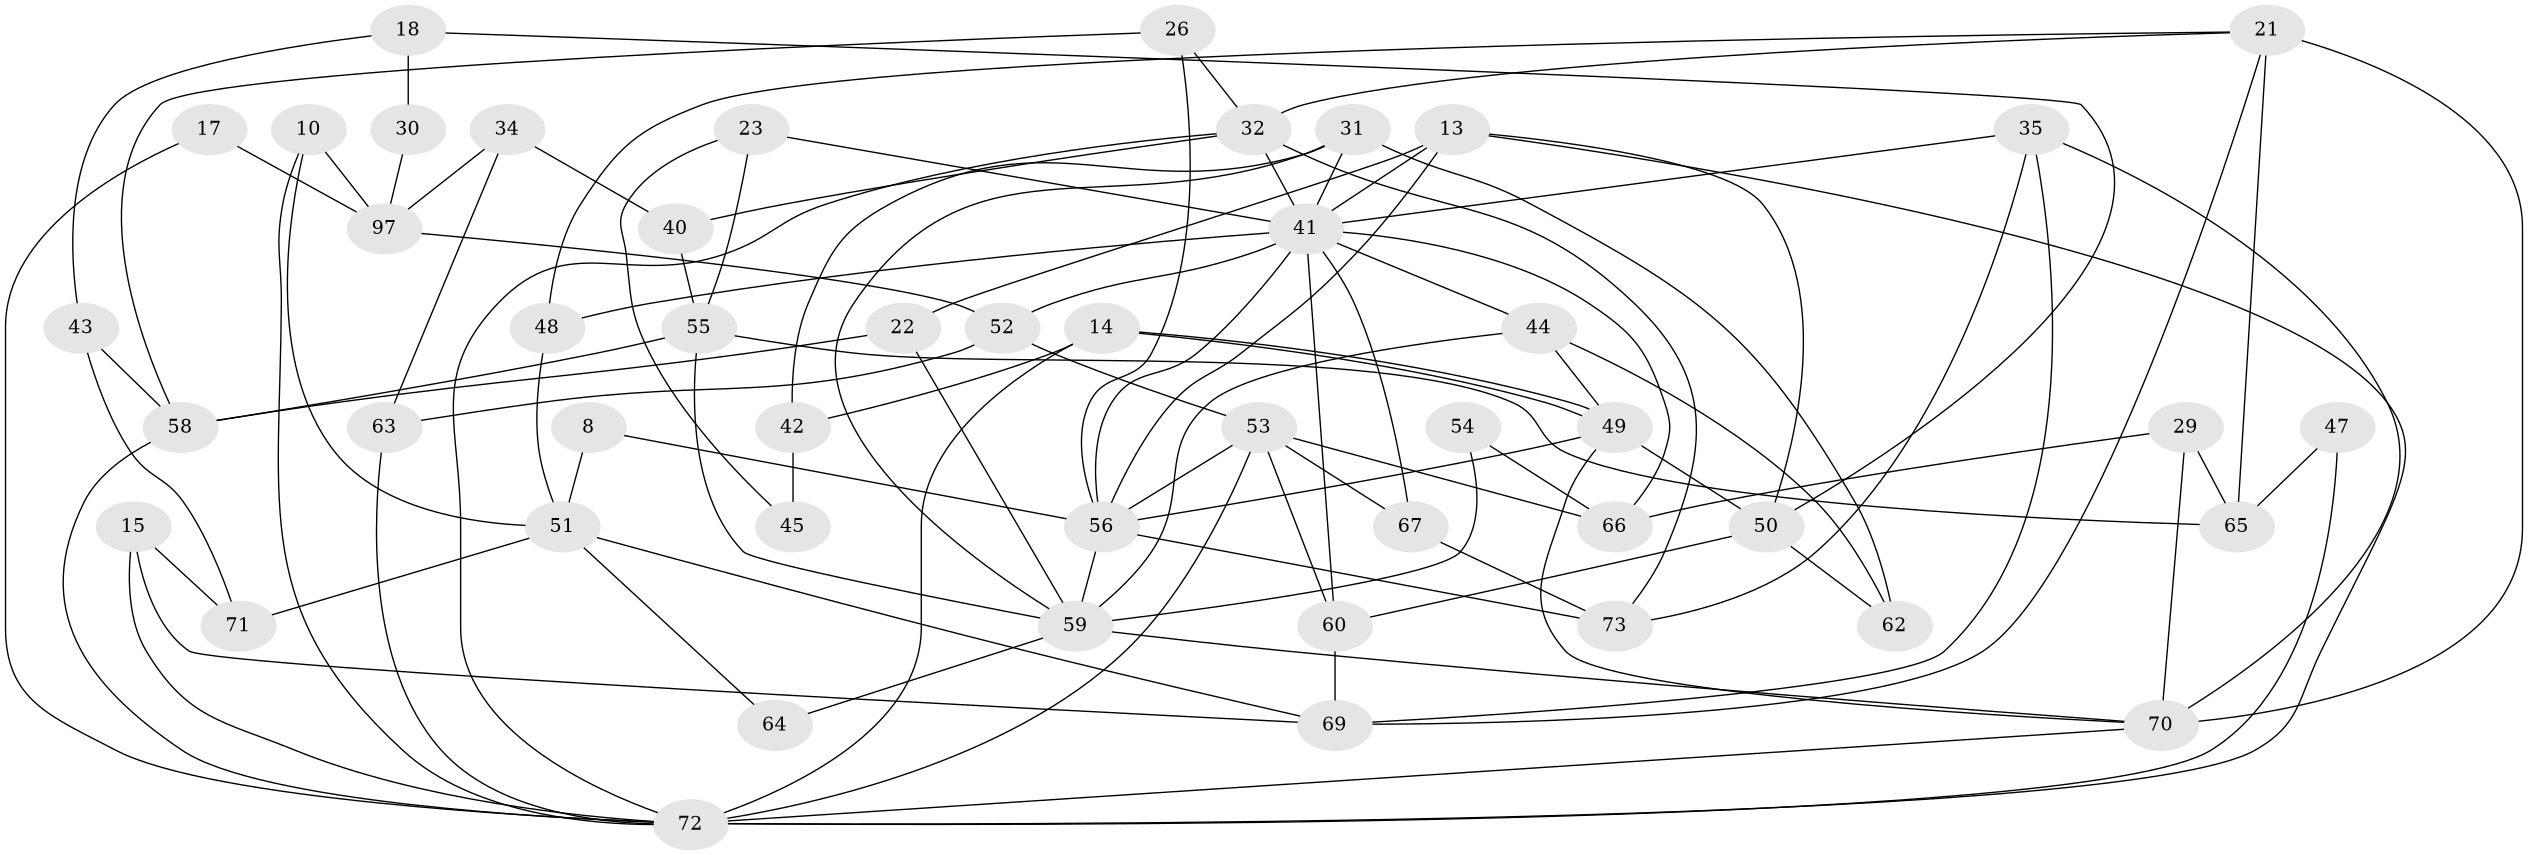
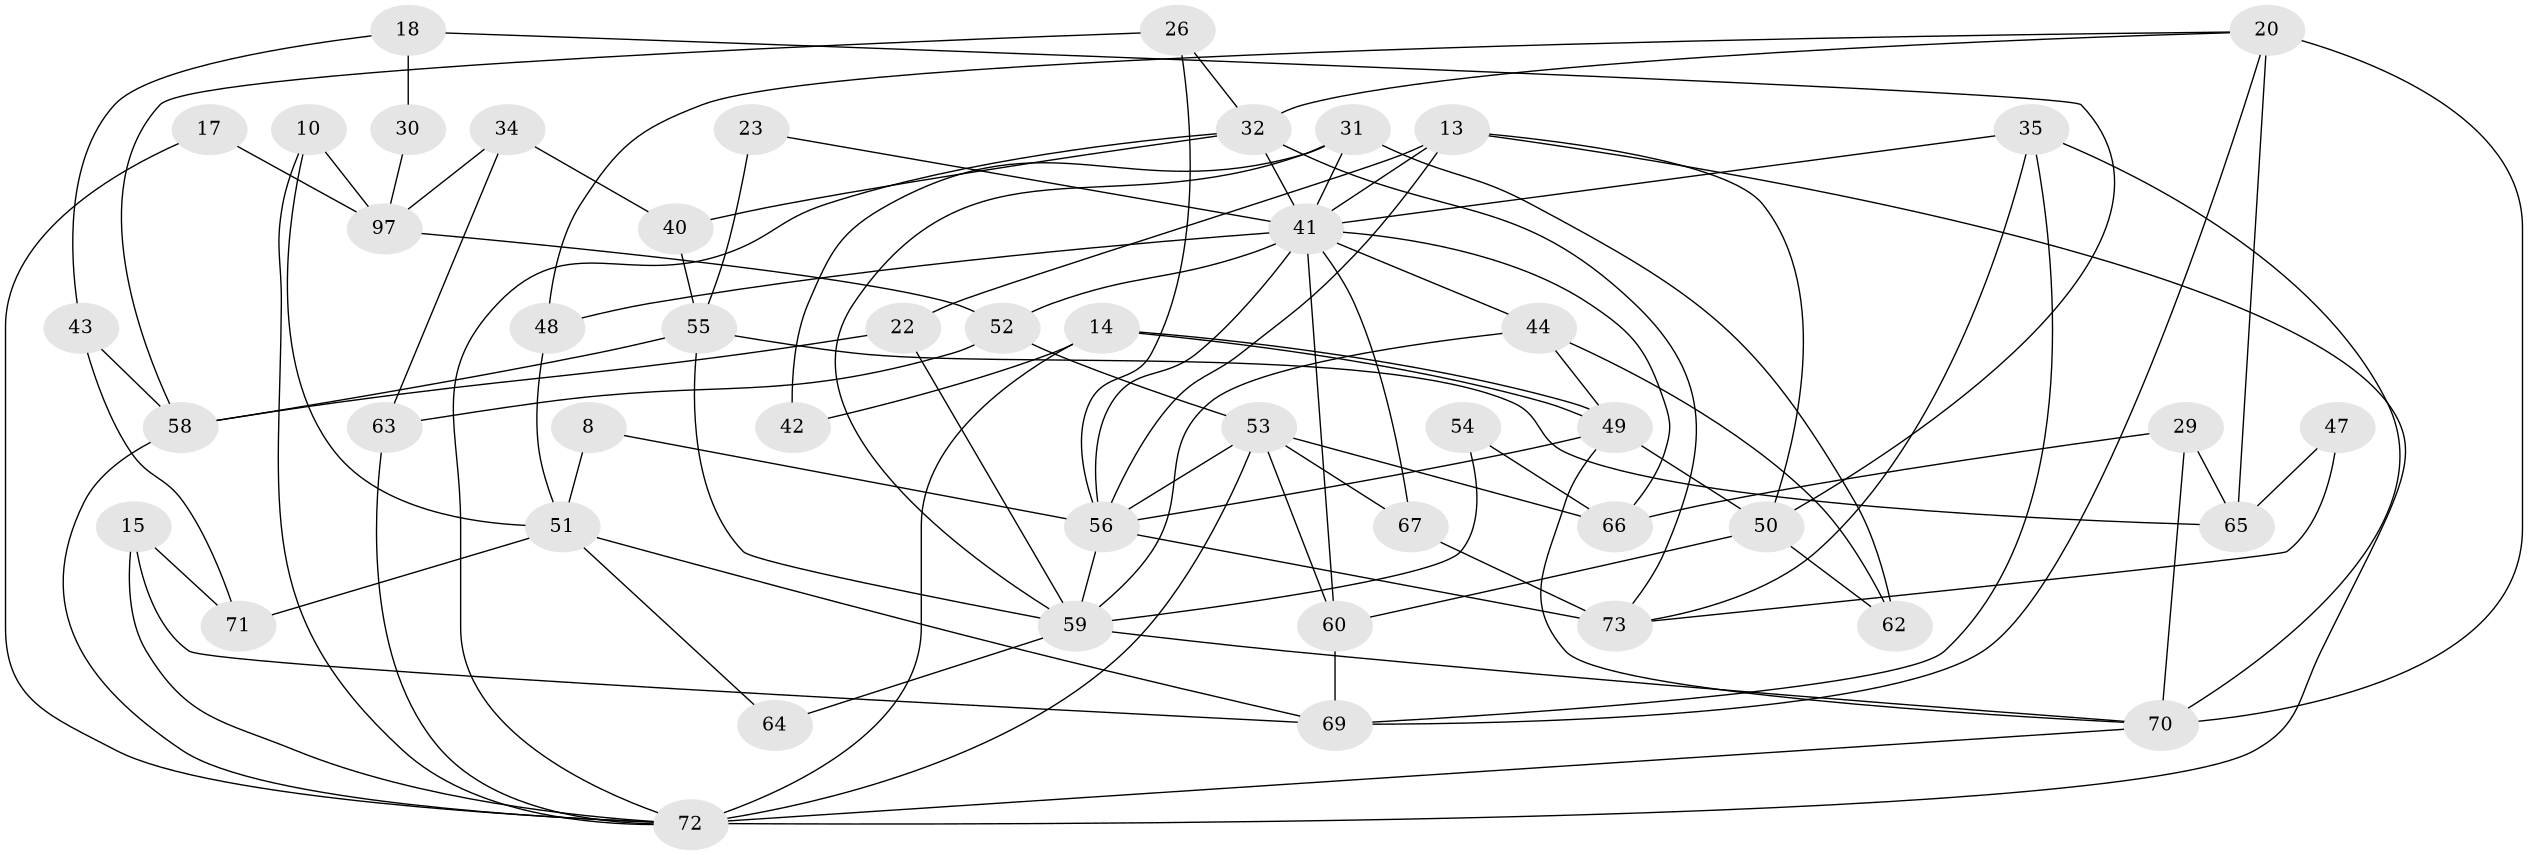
node "21": label "21" -> "20"
node "45": removed
edge "47" -- "72": now "47" -- "73"
